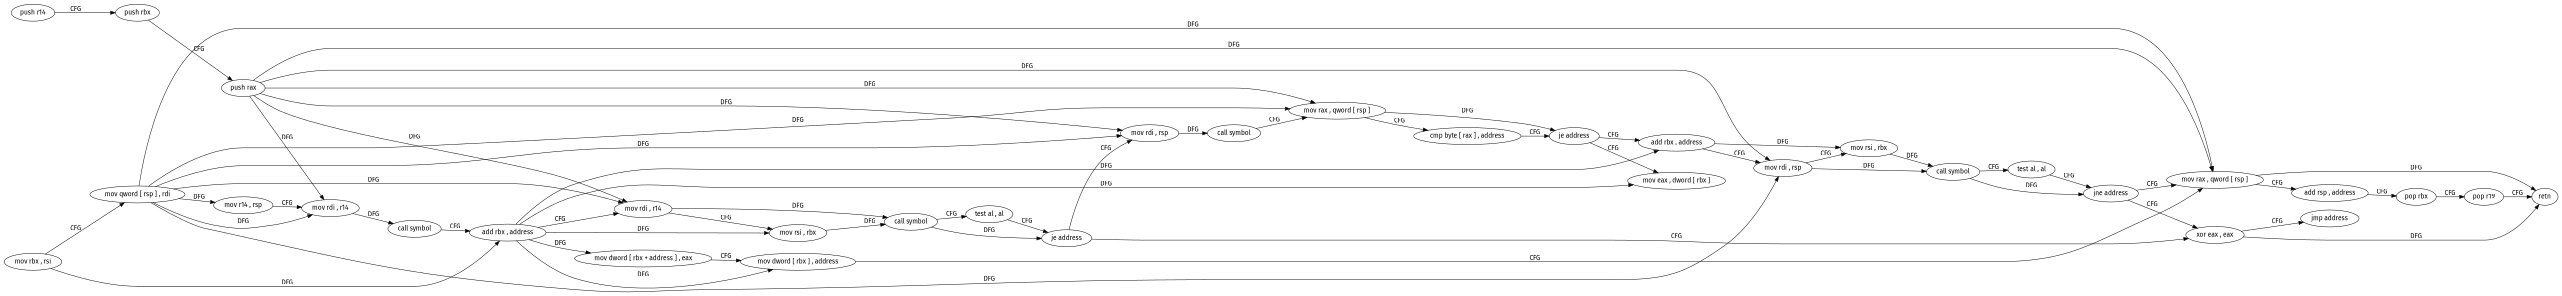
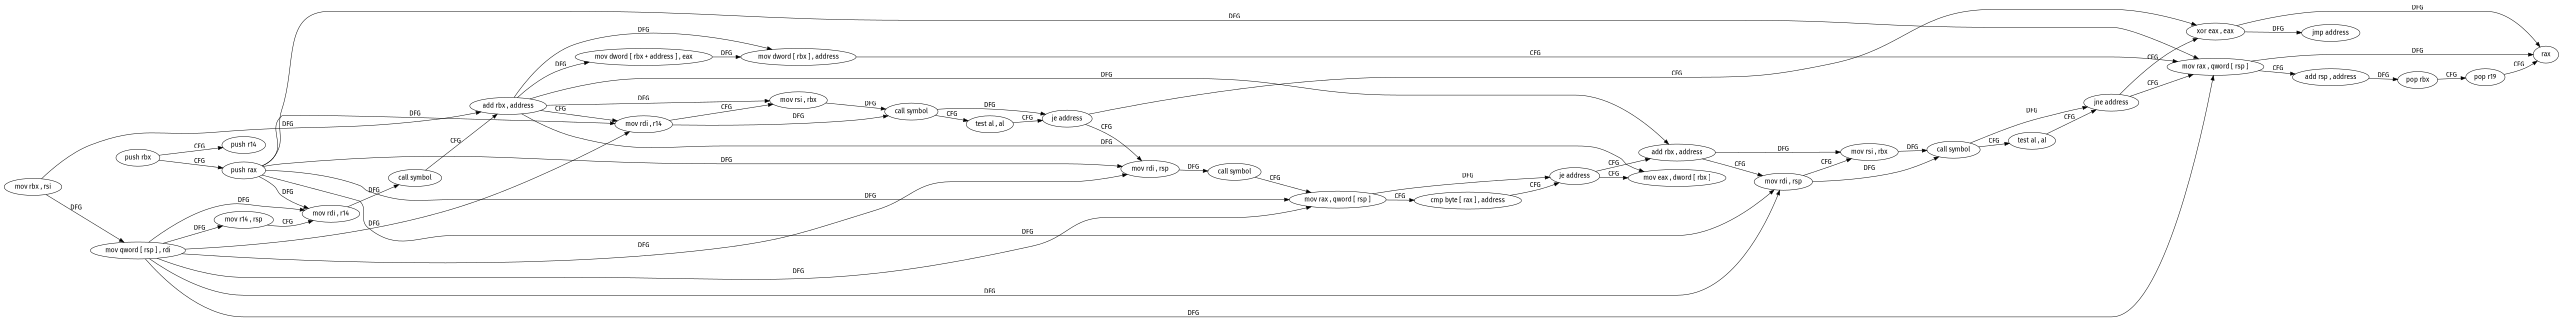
edge "push r14" -> "push rbx": reversed
edge "add rsp , address" -> "pop rbx": label "CFG" -> "DFG"
node "retn": label "retn" -> "rax"
edge "xor eax , eax" -> "jmp address": label "CFG" -> "DFG"
edge "mov rbx , rsi" -> "mov qword [ rsp ] , rdi": label "CFG" -> "DFG"
edge "mov dword [ rbx + address ] , eax" -> "mov dword [ rbx ] , address": label "CFG" -> "DFG"
